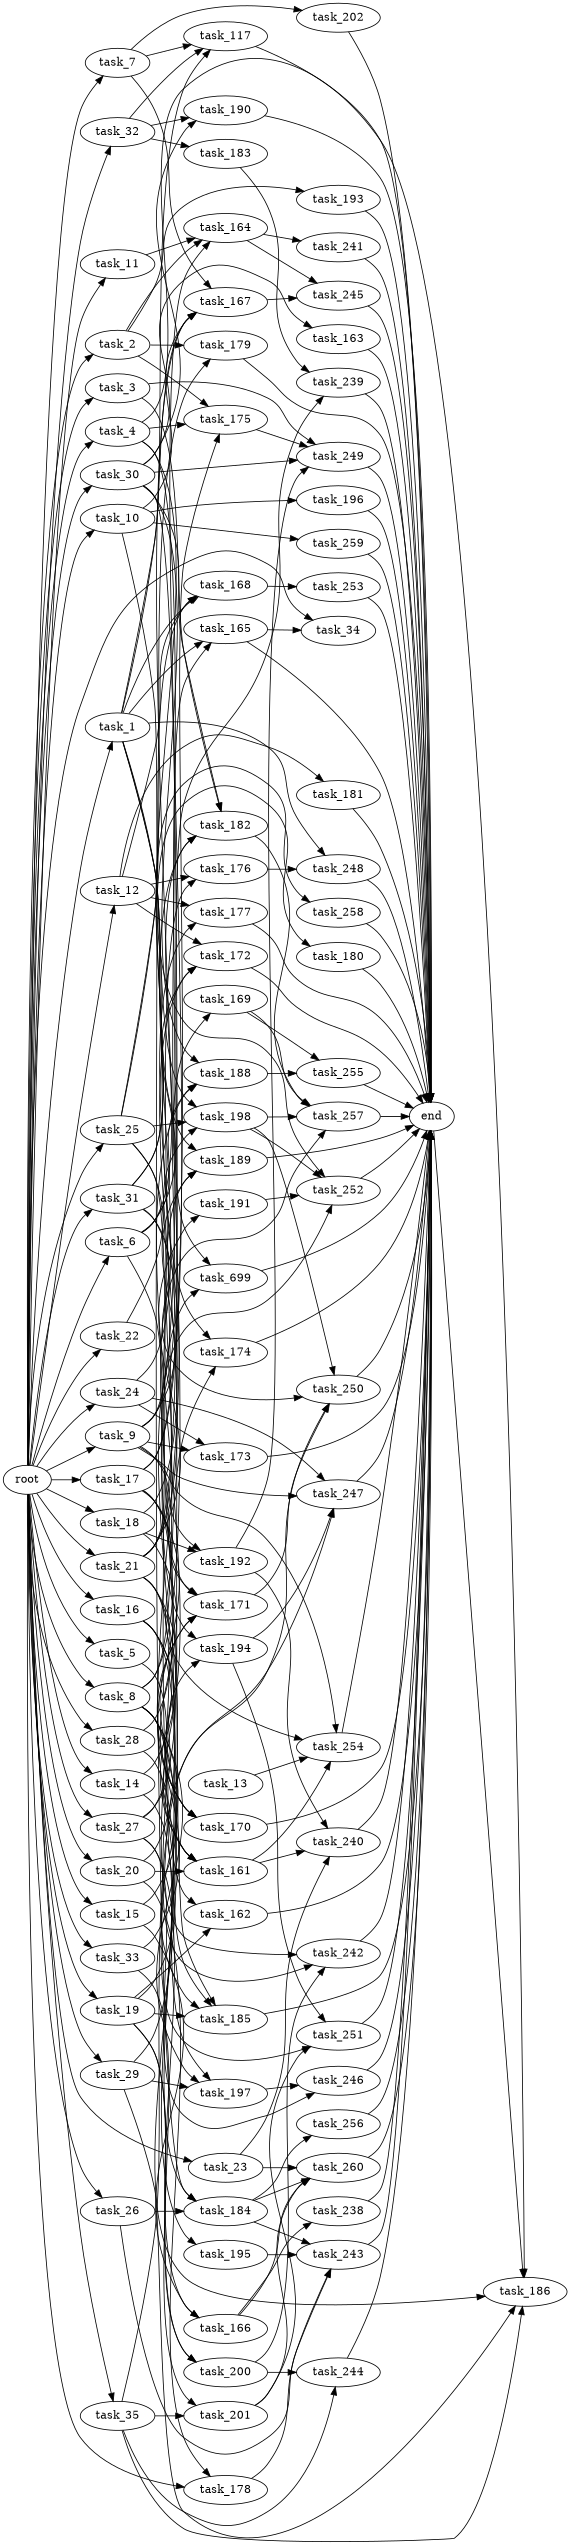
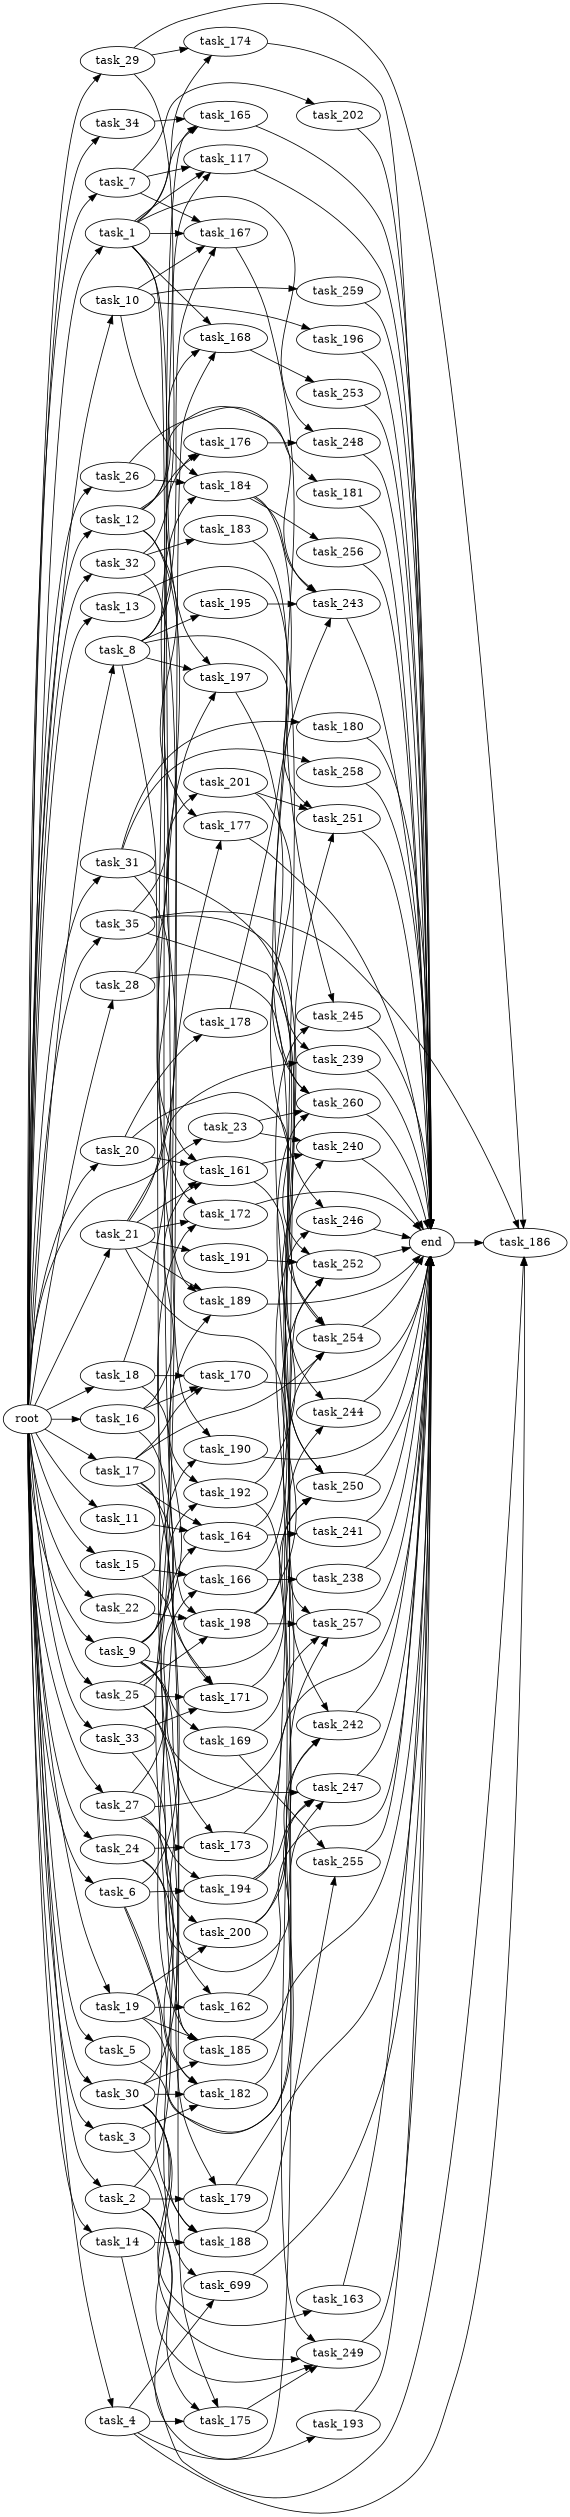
edge "task_165" -> "task_34": reversed
edge "root" -> "task_178": now "root" -> "task_13"
edge "task_19" -> "task_201": removed
